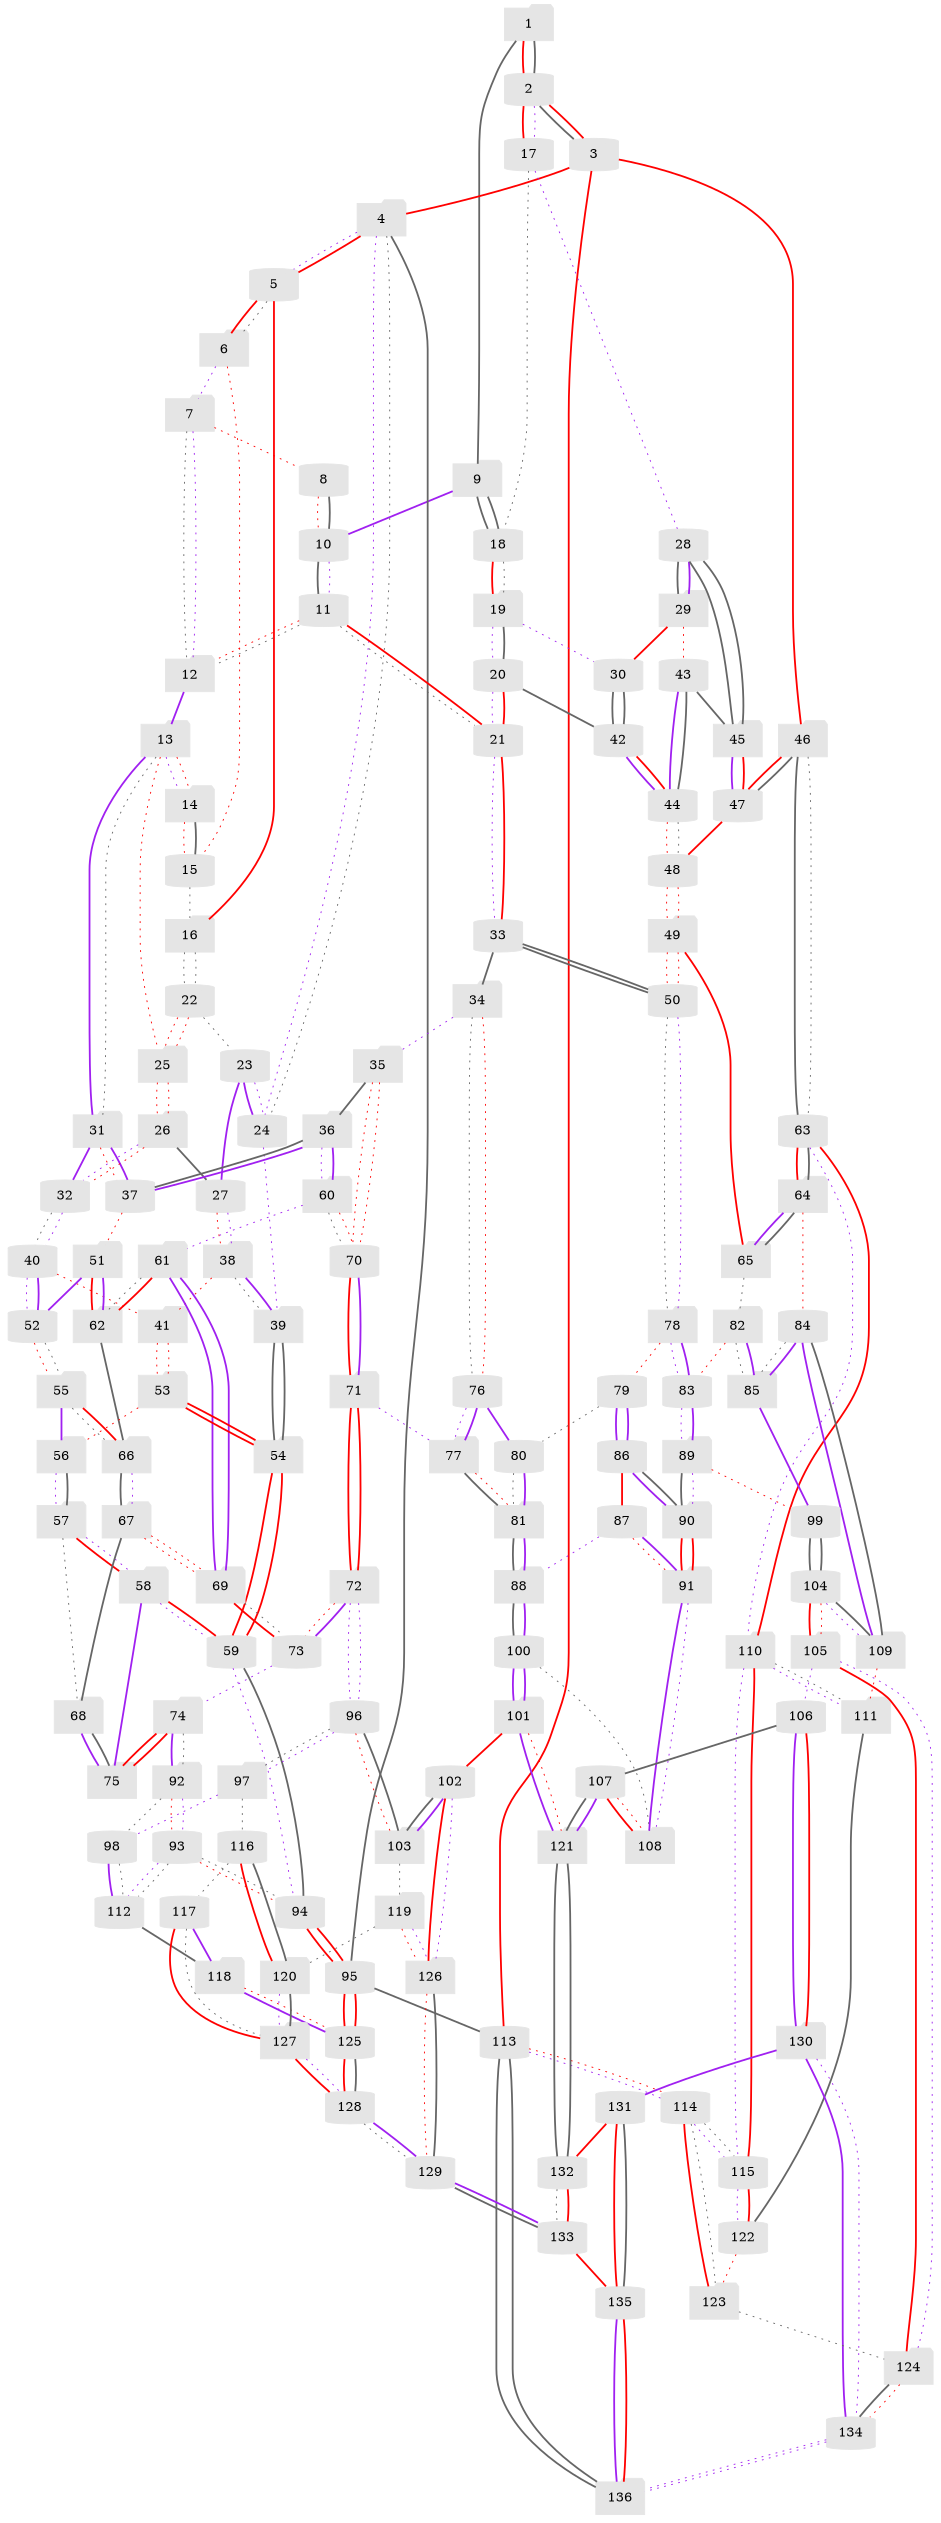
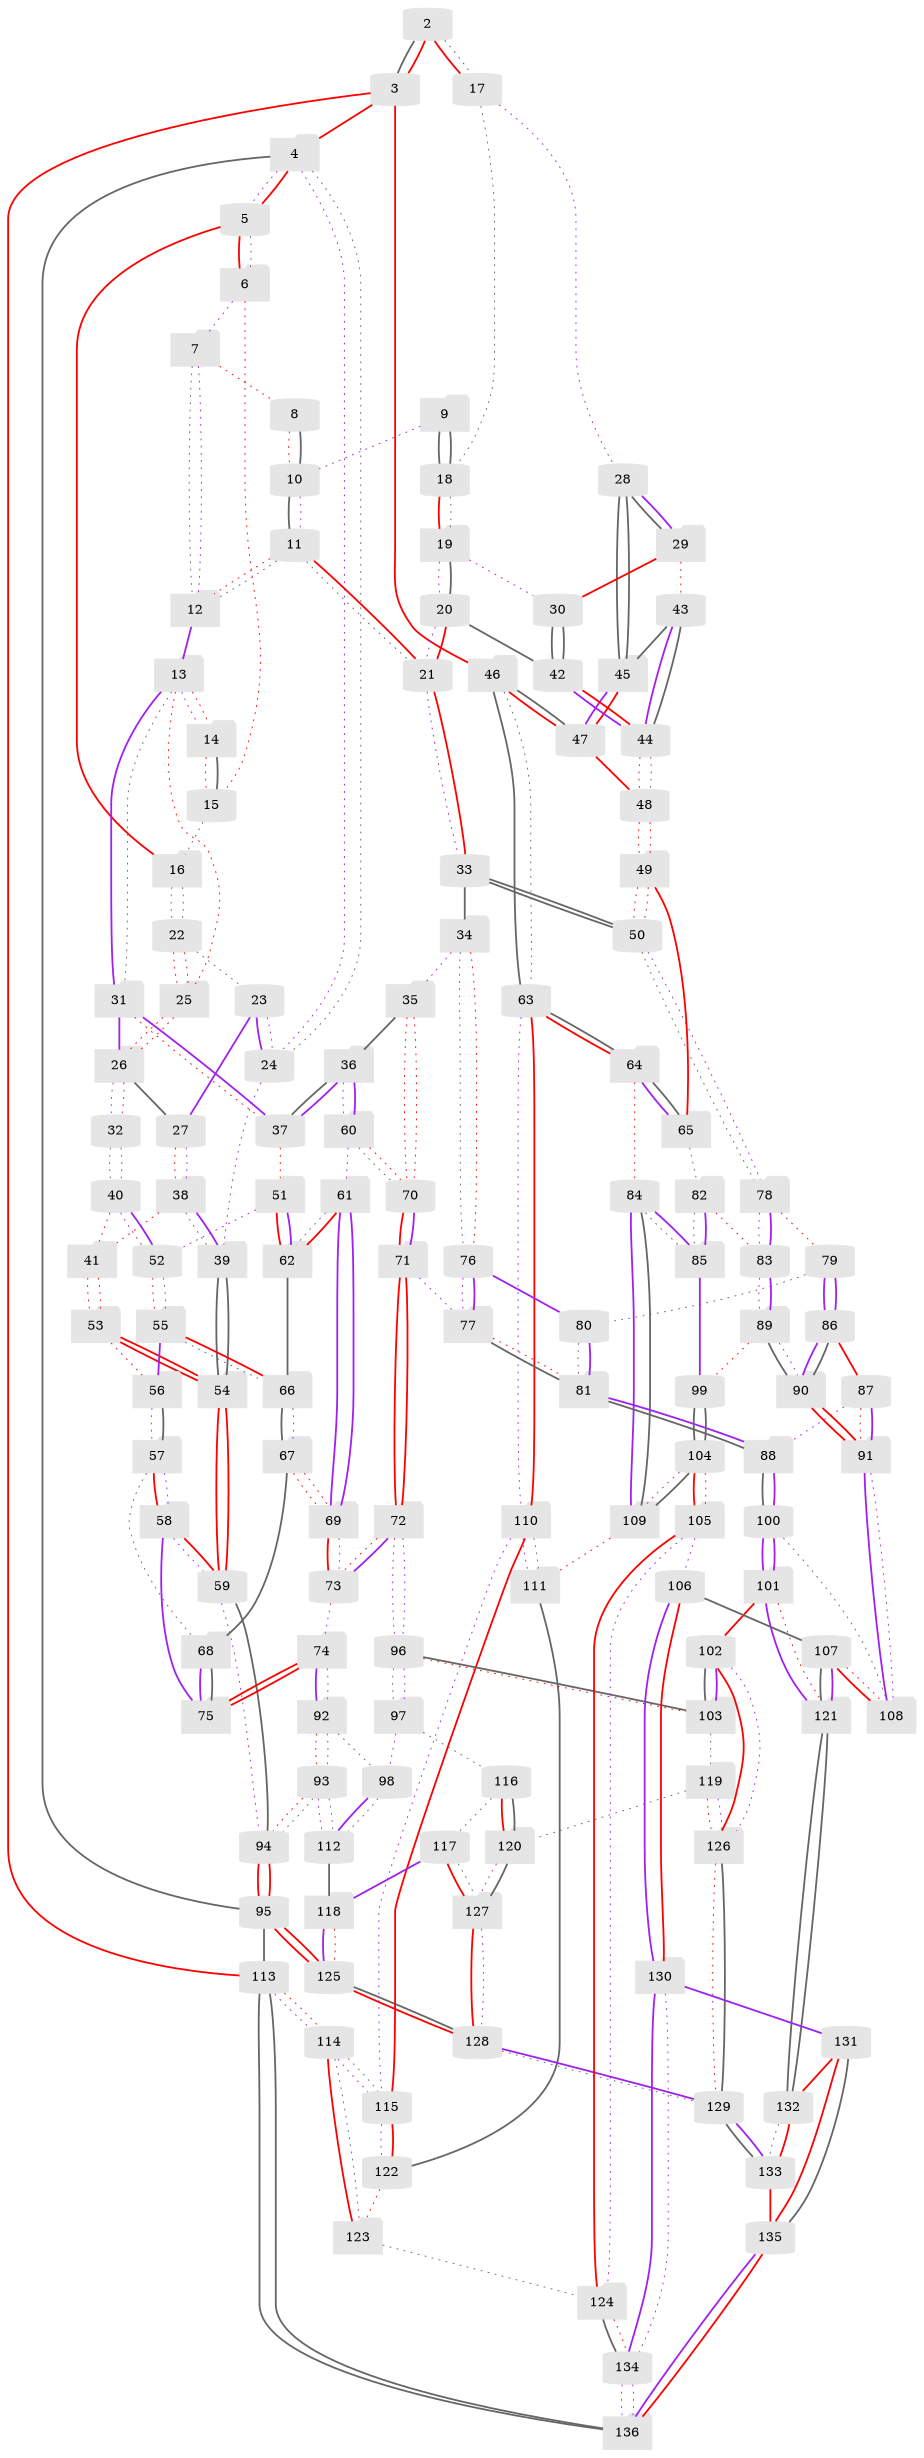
node "1": removed
edge "9" -- "10": style bold -> dotted
edge "31" -- "32": now "31" -- "26"
edge "51" -- "52": style bold -> dotted
